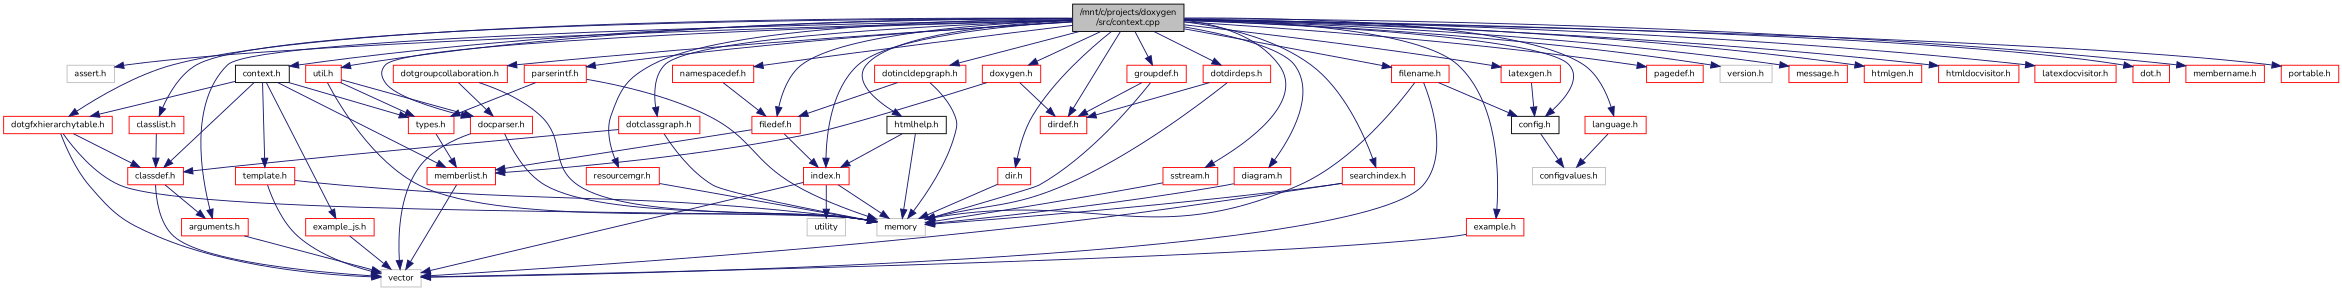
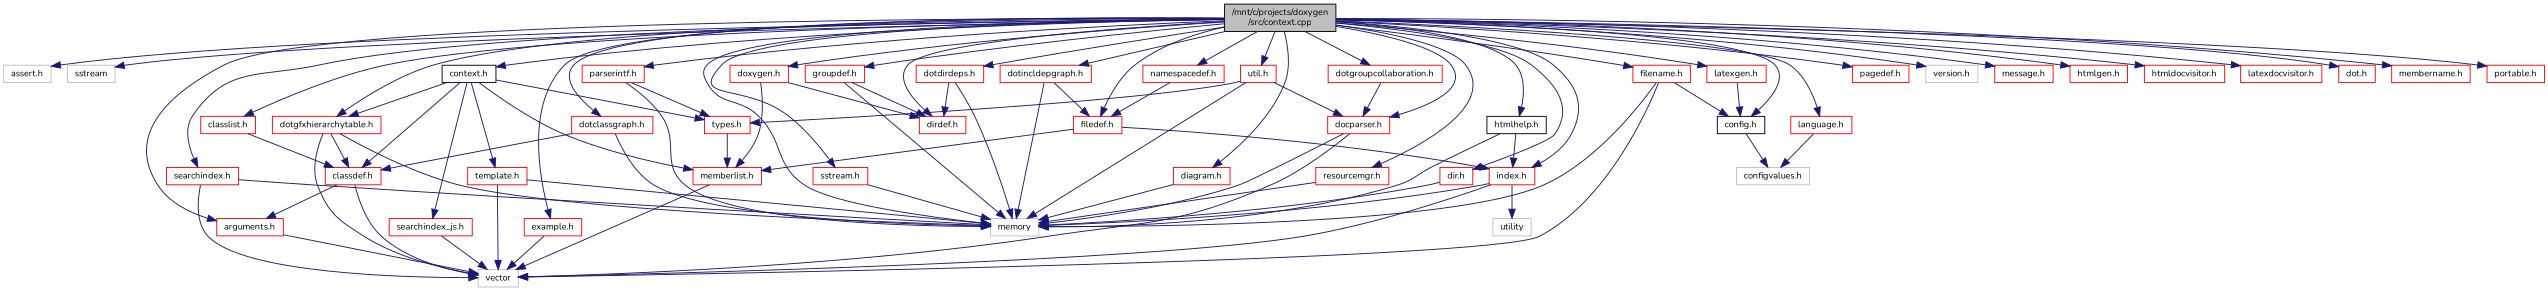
node "sstream": added
edge "dotgroupcollaboration.h" -> "memory": now "/mnt/c/projects/doxygen /src/context.cpp" -> "memory"
node "example_js.h": label "example_js.h" -> "searchindex_js.h"
